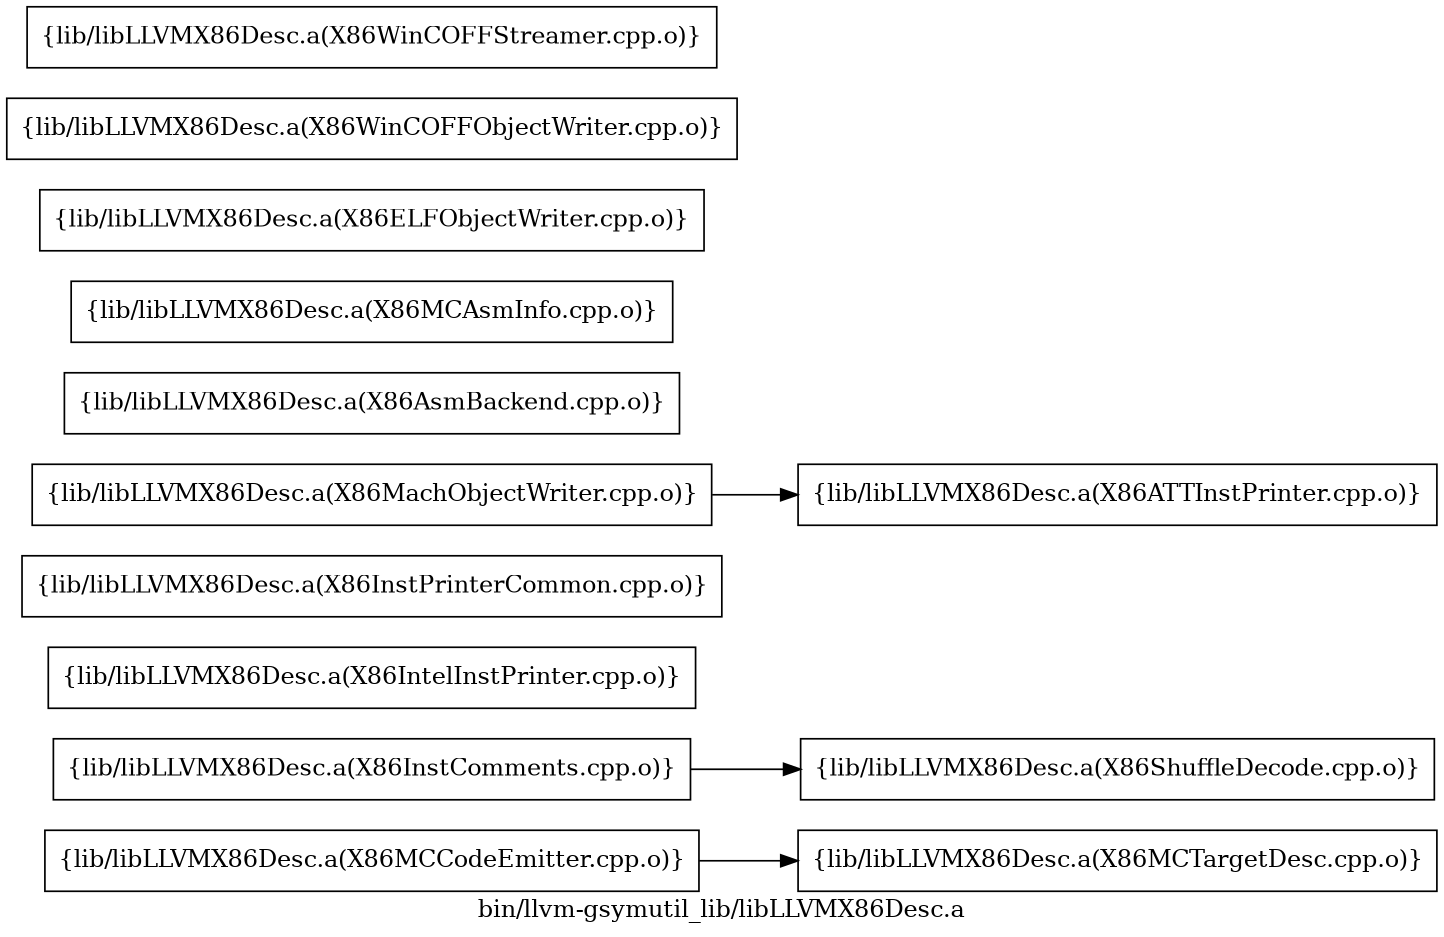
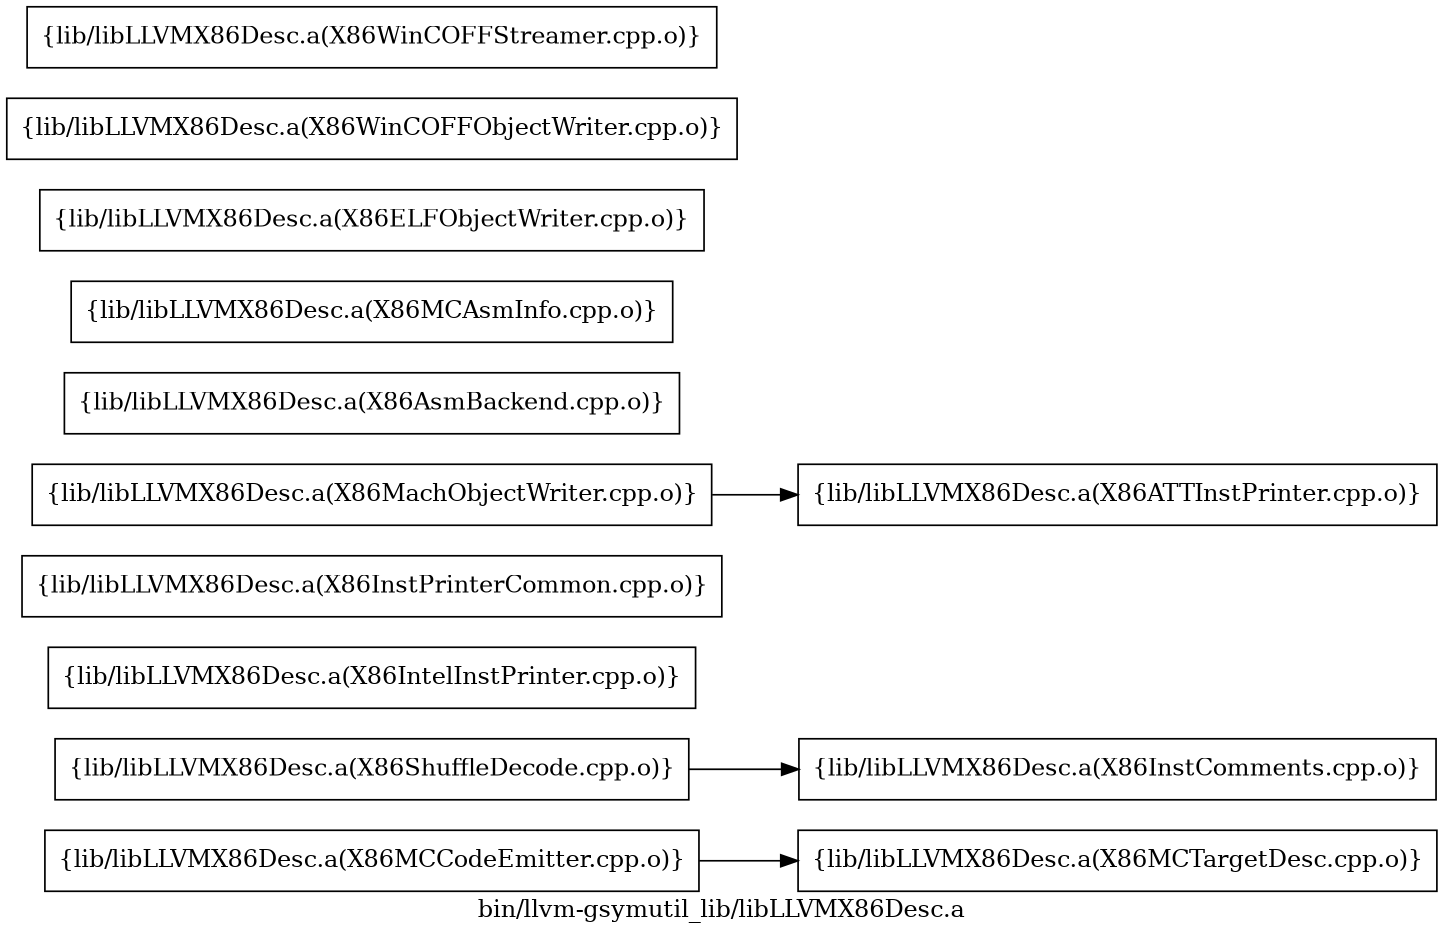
edge "{lib/libLLVMX86Desc.a(X86InstComments.cpp.o)}" -> "{lib/libLLVMX86Desc.a(X86ShuffleDecode.cpp.o)}": reversed
